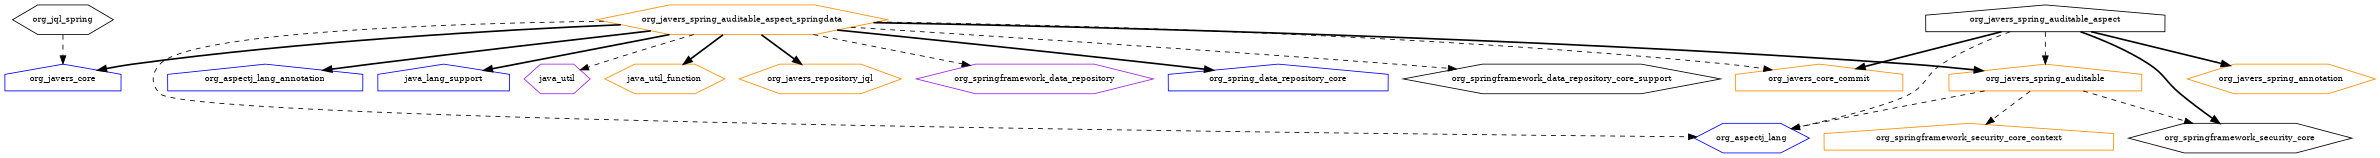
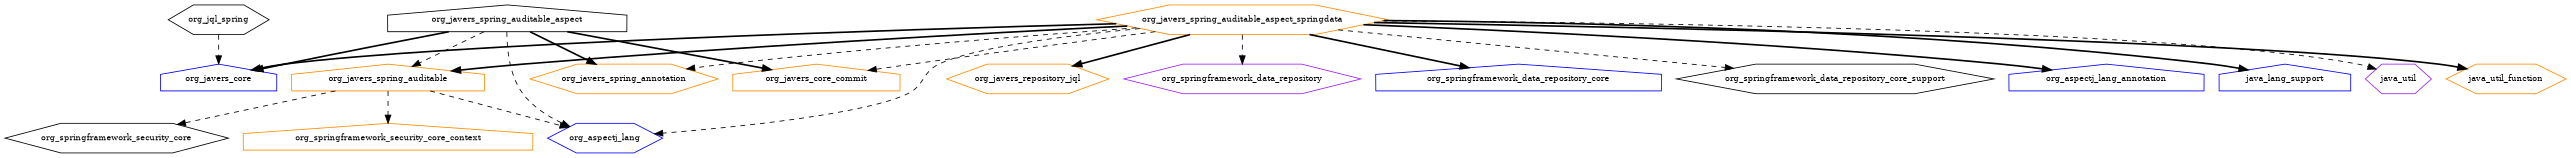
edge "org_javers_spring_auditable_aspect_springdata" -> "org_javers_spring_annotation": added
edge "org_javers_spring_auditable_aspect" -> "org_springframework_security_core": now "org_javers_spring_auditable_aspect" -> "org_javers_core"
node "org_spring_data_repository_core": label "org_spring_data_repository_core" -> "org_springframework_data_repository_core"
